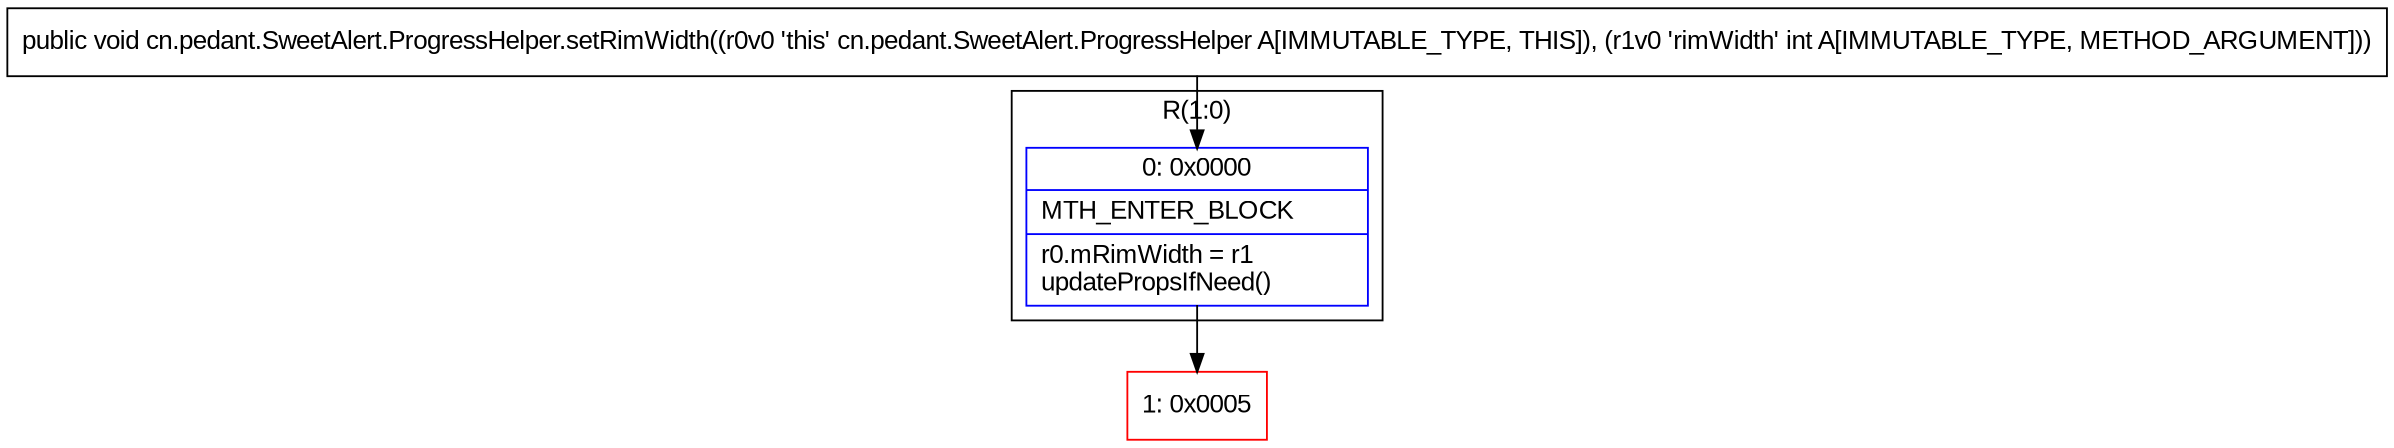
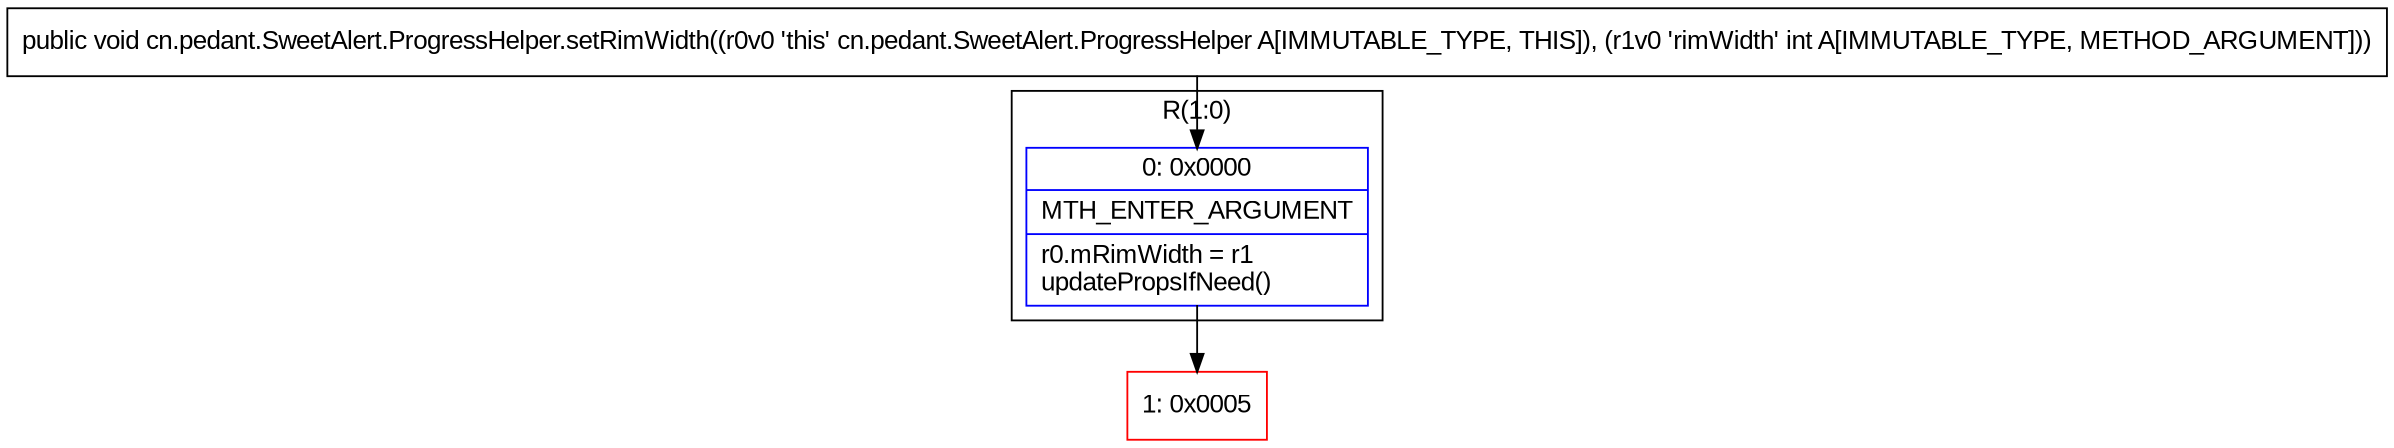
node "0: 0x0000": text "MTH_ENTER_BLOCK" -> "MTH_ENTER_ARGUMENT"
